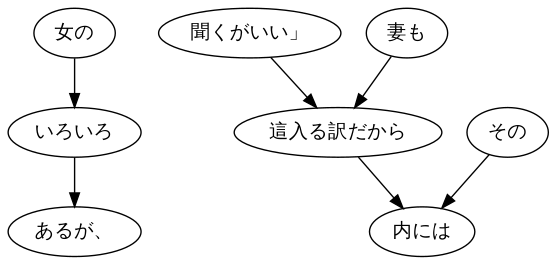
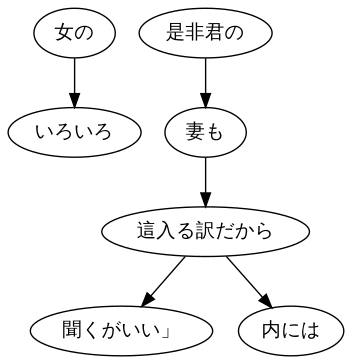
node "是非君の": added
edge "聞くがいい」" -> "這入る訳だから": reversed
node "その": removed
node "あるが、": removed
